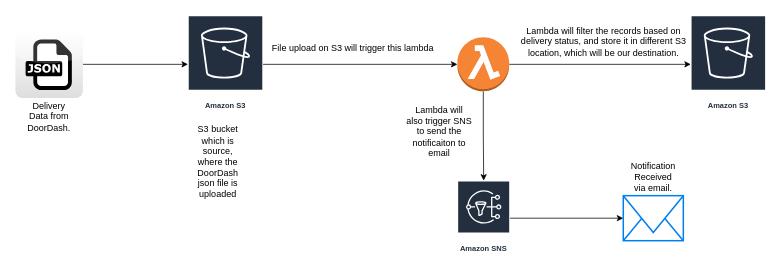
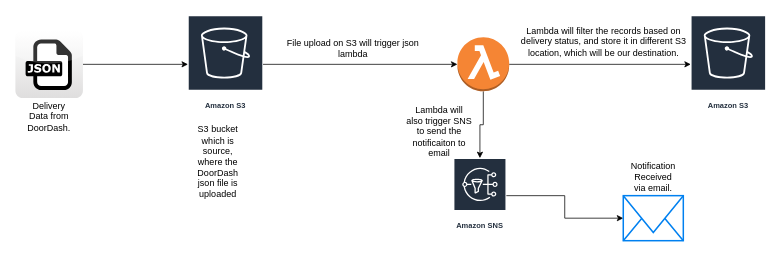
node "File upload on S3 will trigger this lambda": label "File upload on S3 will trigger this lambda" -> "File upload on S3 will trigger json lambda"
node "Amazon SNS": moved (483, 218) -> (480, 195)
